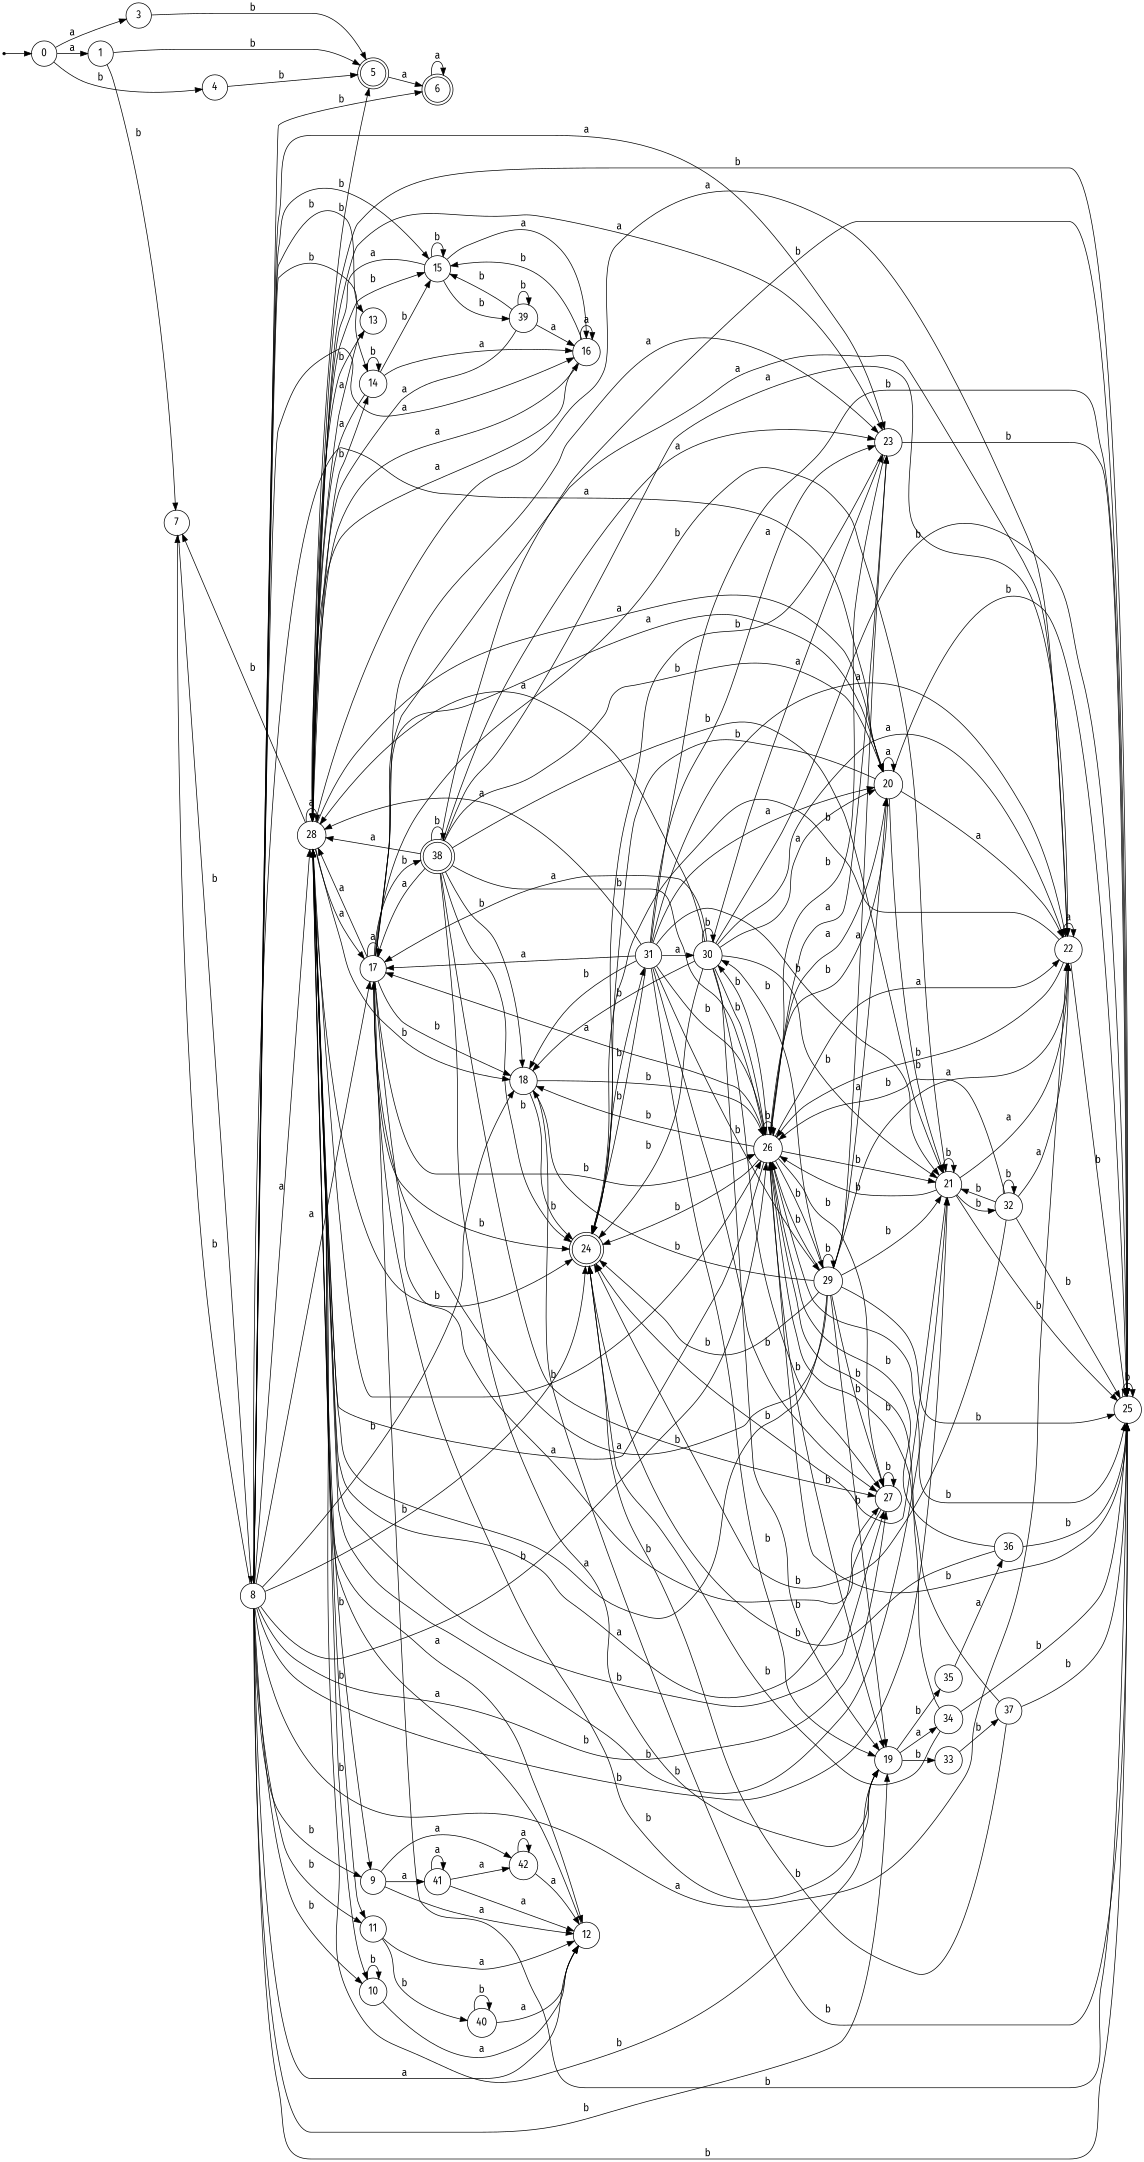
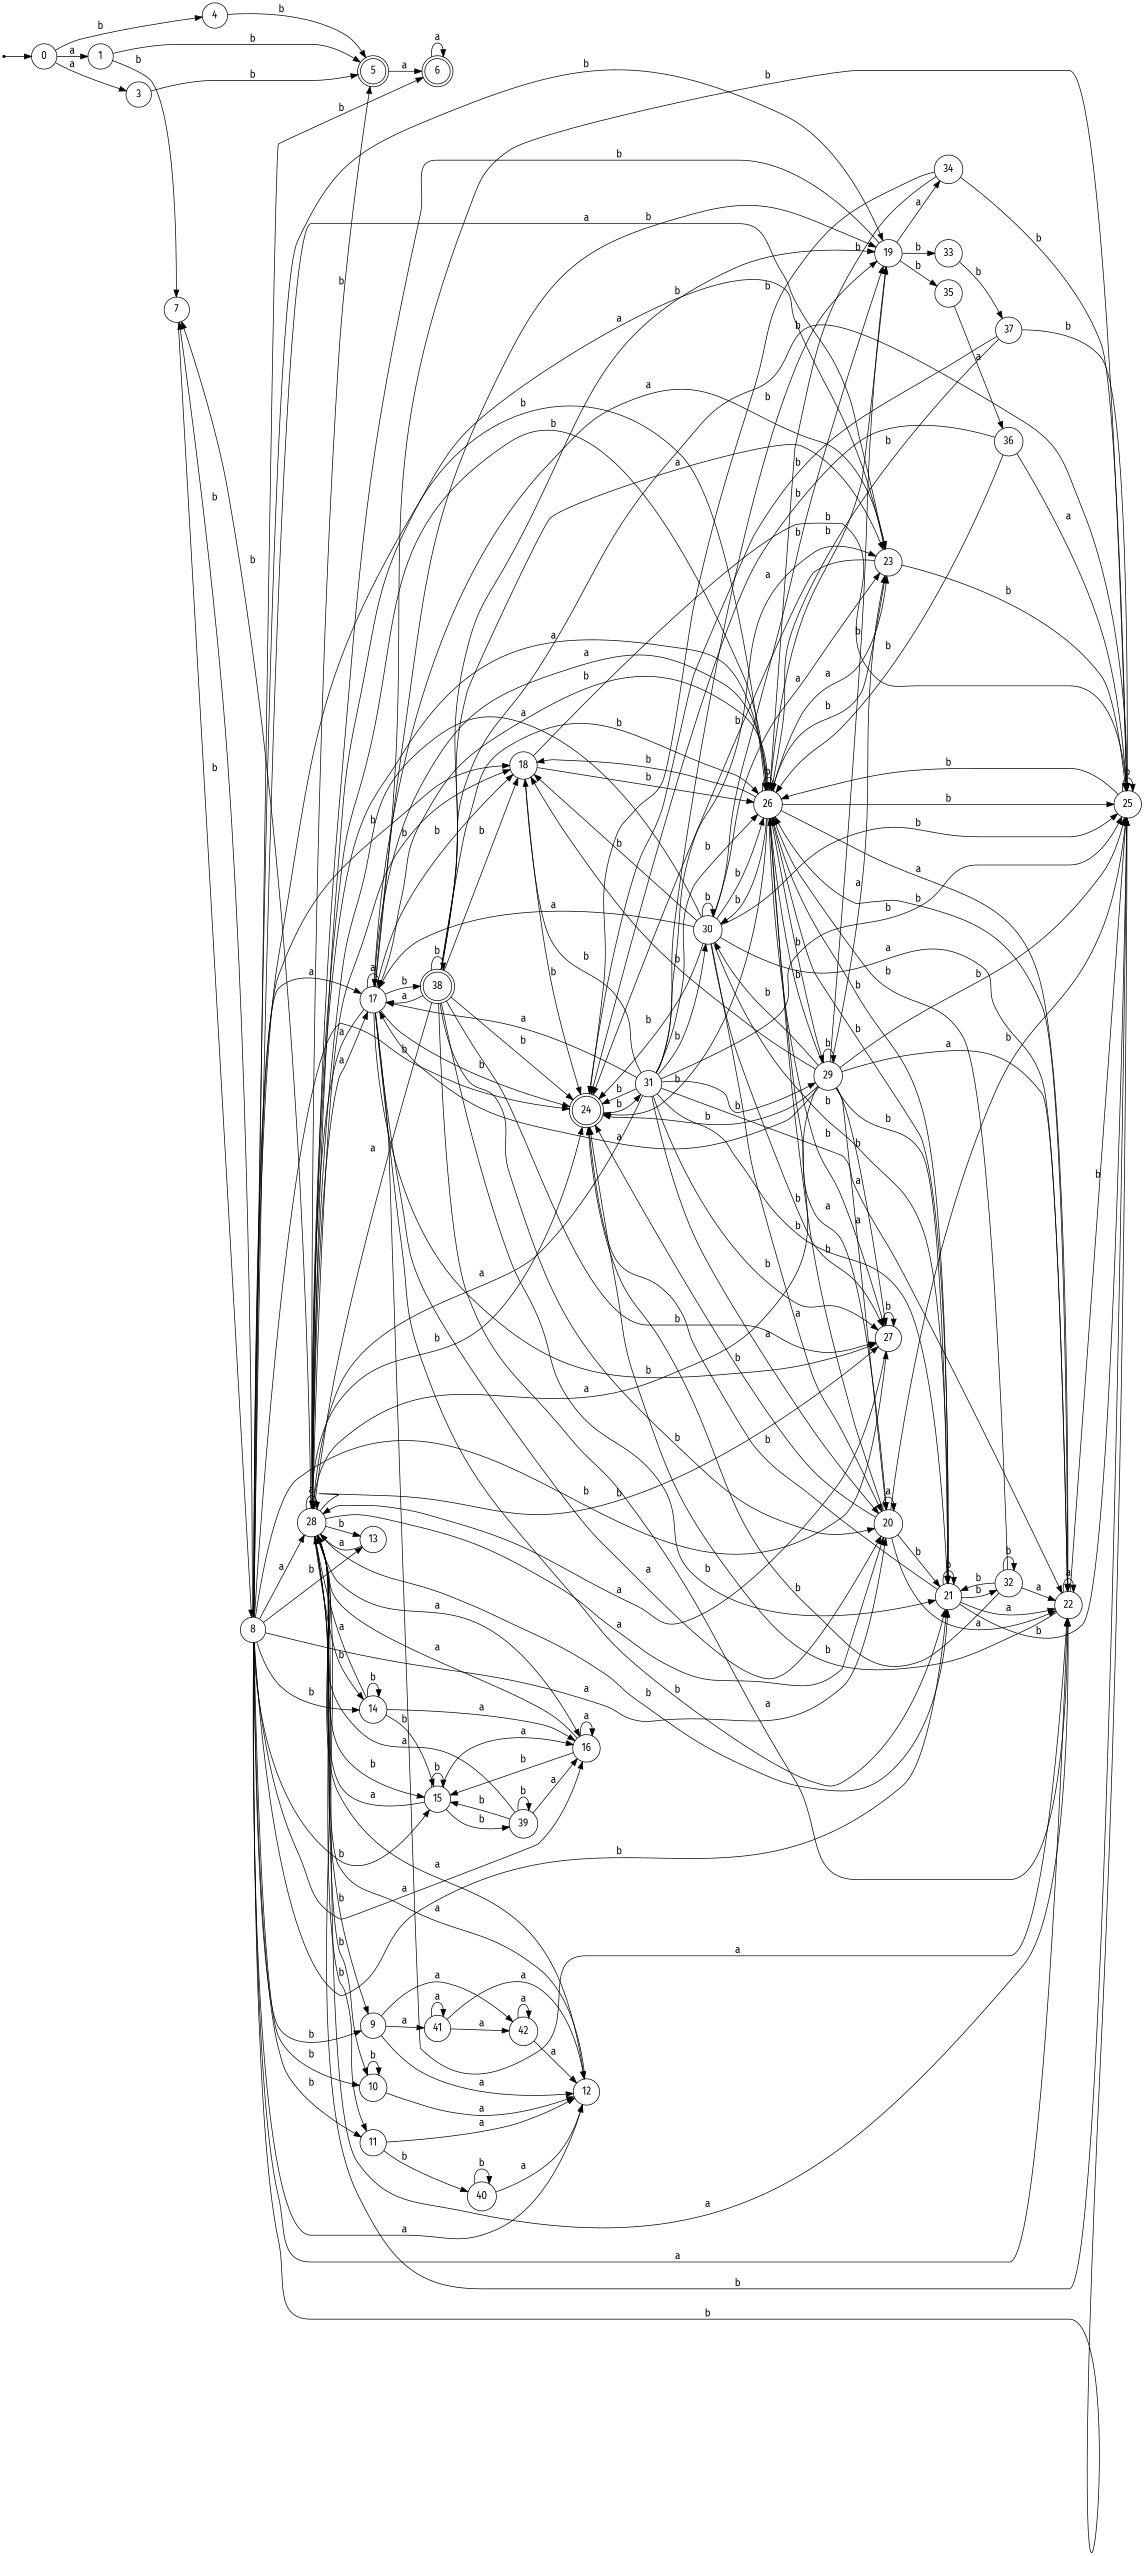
edge "31" -> "30": label "a" -> "b"
edge "32" -> "25": removed, label "b"
edge "36" -> "25": label "b" -> "a"
